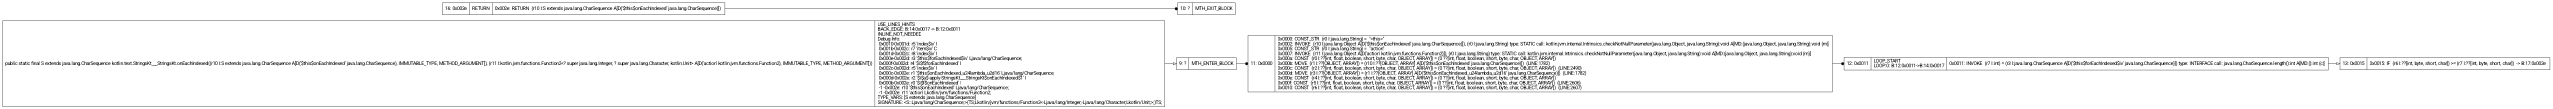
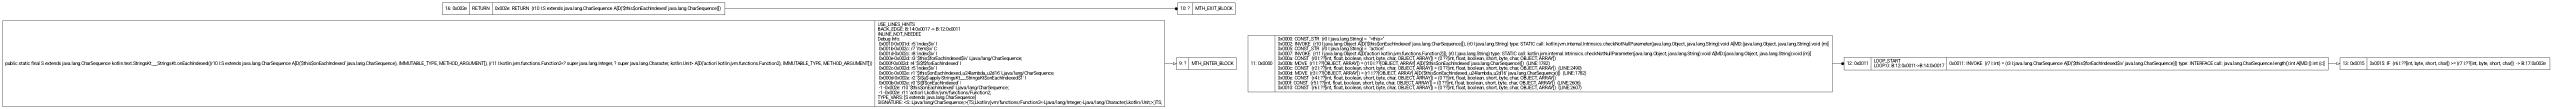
edge "9: ?" -> "11: 0x0000": removed
